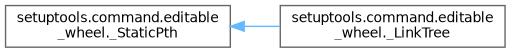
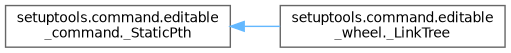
node "setuptools.command.editable _wheel._StaticPth": label "setuptools.command.editable _wheel._StaticPth" -> "setuptools.command.editable _command._StaticPth"
